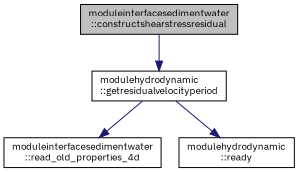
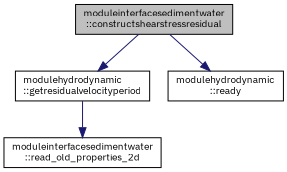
edge "modulehydrodynamic ::getresidualvelocityperiod" -> "modulehydrodynamic ::ready": now "moduleinterfacesedimentwater ::constructshearstressresidual" -> "modulehydrodynamic ::ready"
node "moduleinterfacesedimentwater ::read_old_properties_4d": label "moduleinterfacesedimentwater ::read_old_properties_4d" -> "moduleinterfacesedimentwater ::read_old_properties_2d"
